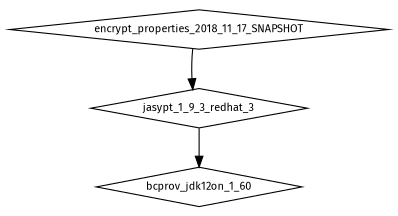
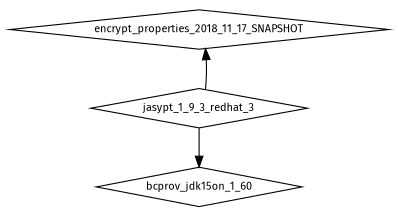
edge "encrypt_properties_2018_11_17_SNAPSHOT" -> "jasypt_1_9_3_redhat_3": reversed
node "bcprov_jdk12on_1_60": label "bcprov_jdk12on_1_60" -> "bcprov_jdk15on_1_60"
